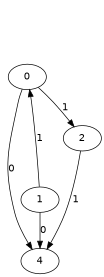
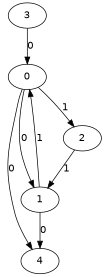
node "3": added
edge "0" -> "1": added, label "0"
edge "2" -> "4": now "2" -> "1"
